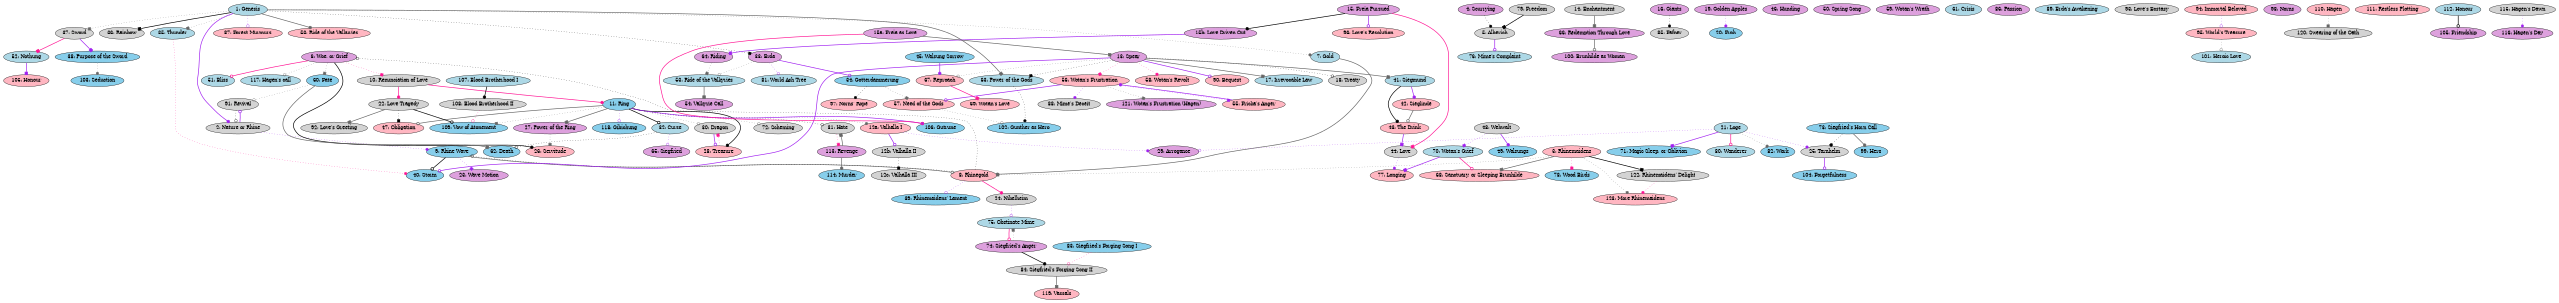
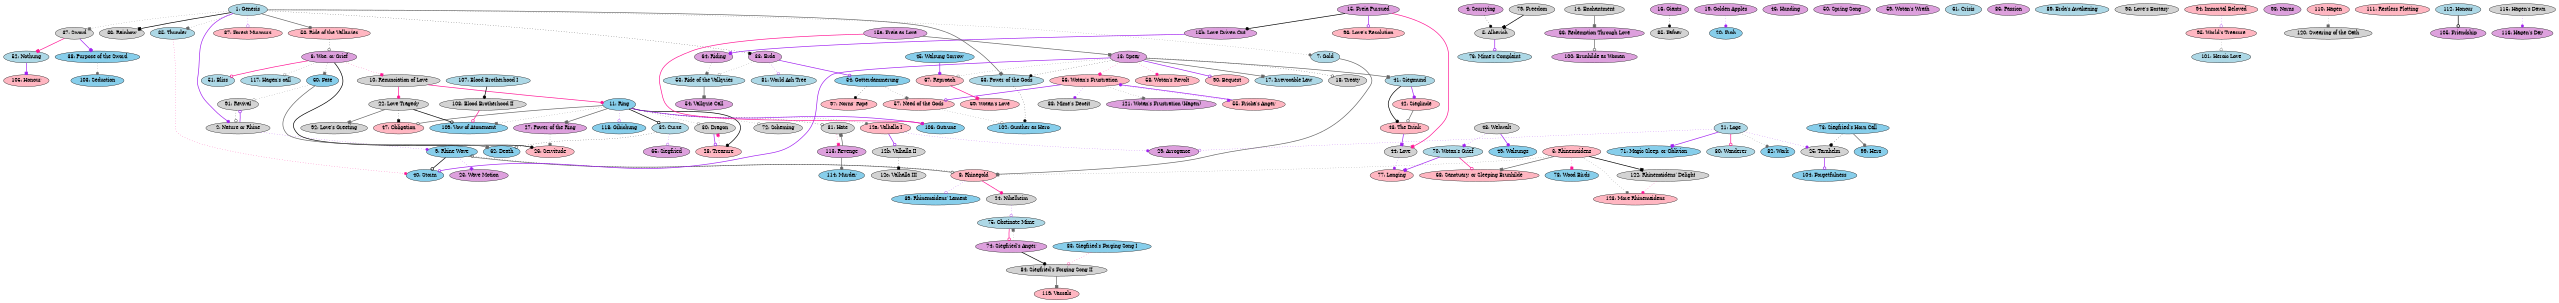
edge "13: Spear" -> "63: Power of the Gods": arrowhead box -> dot
edge "8: Rhinegold" -> "6: Woe, or Grief": now "53: Ride of the Valkuries" -> "6: Woe, or Grief"
edge "108: Blood Brotherhood II" -> "109: Vow of Atonement": style dotted -> bold
